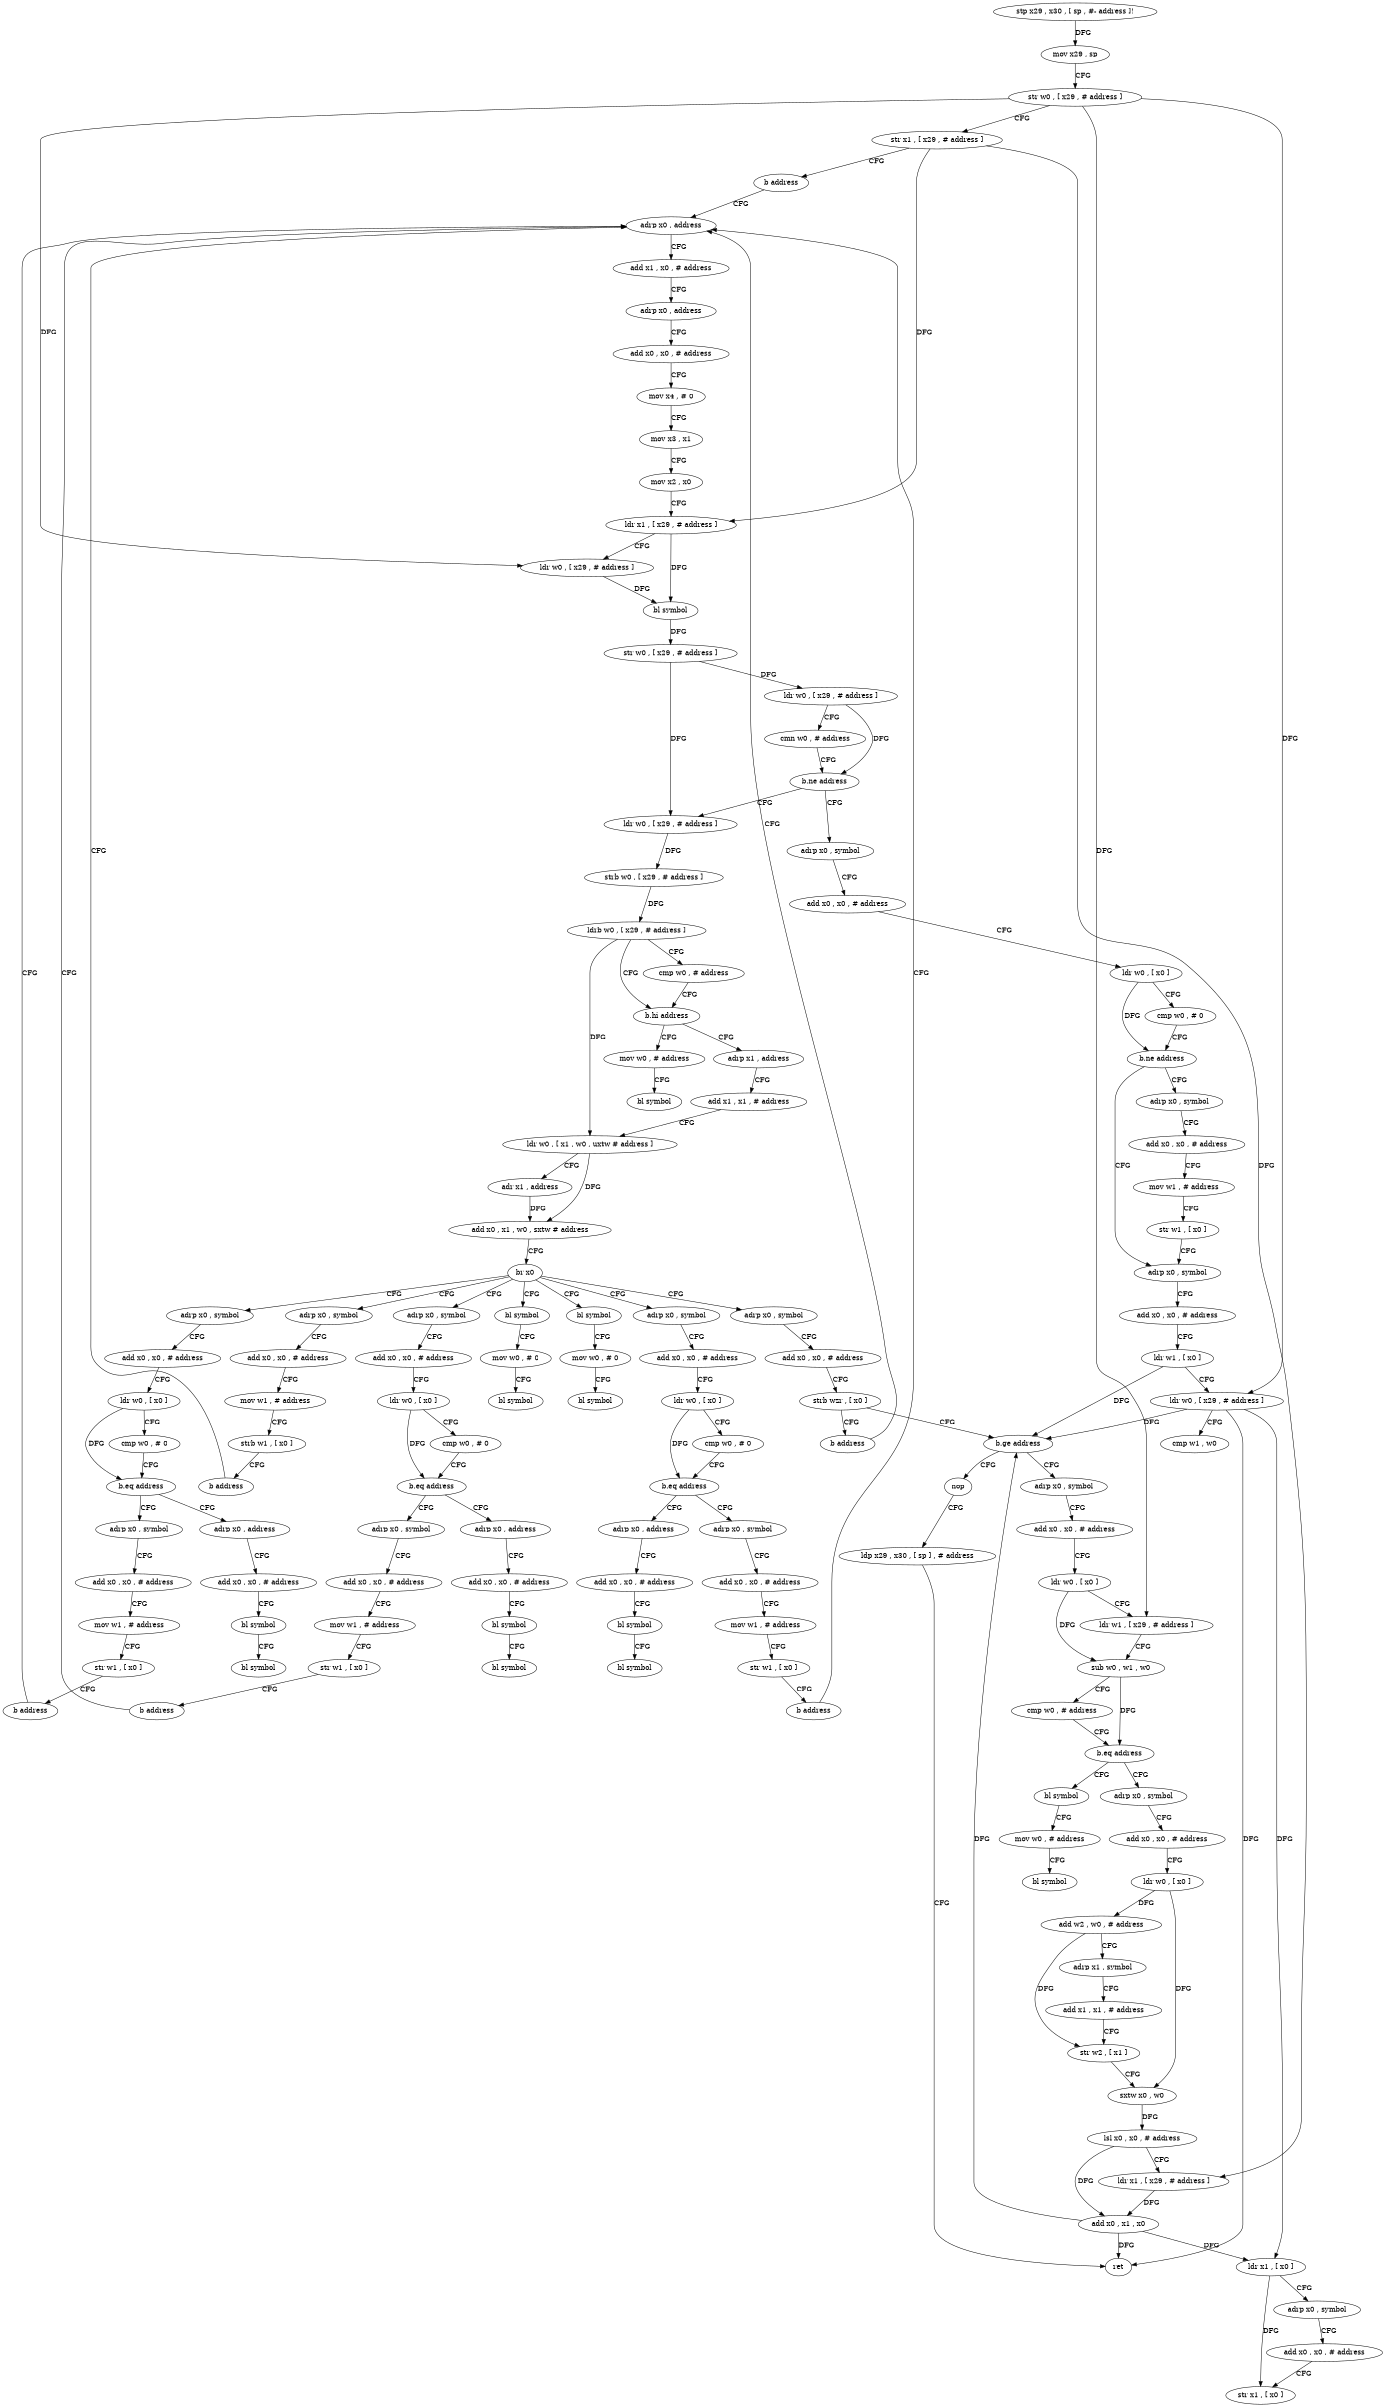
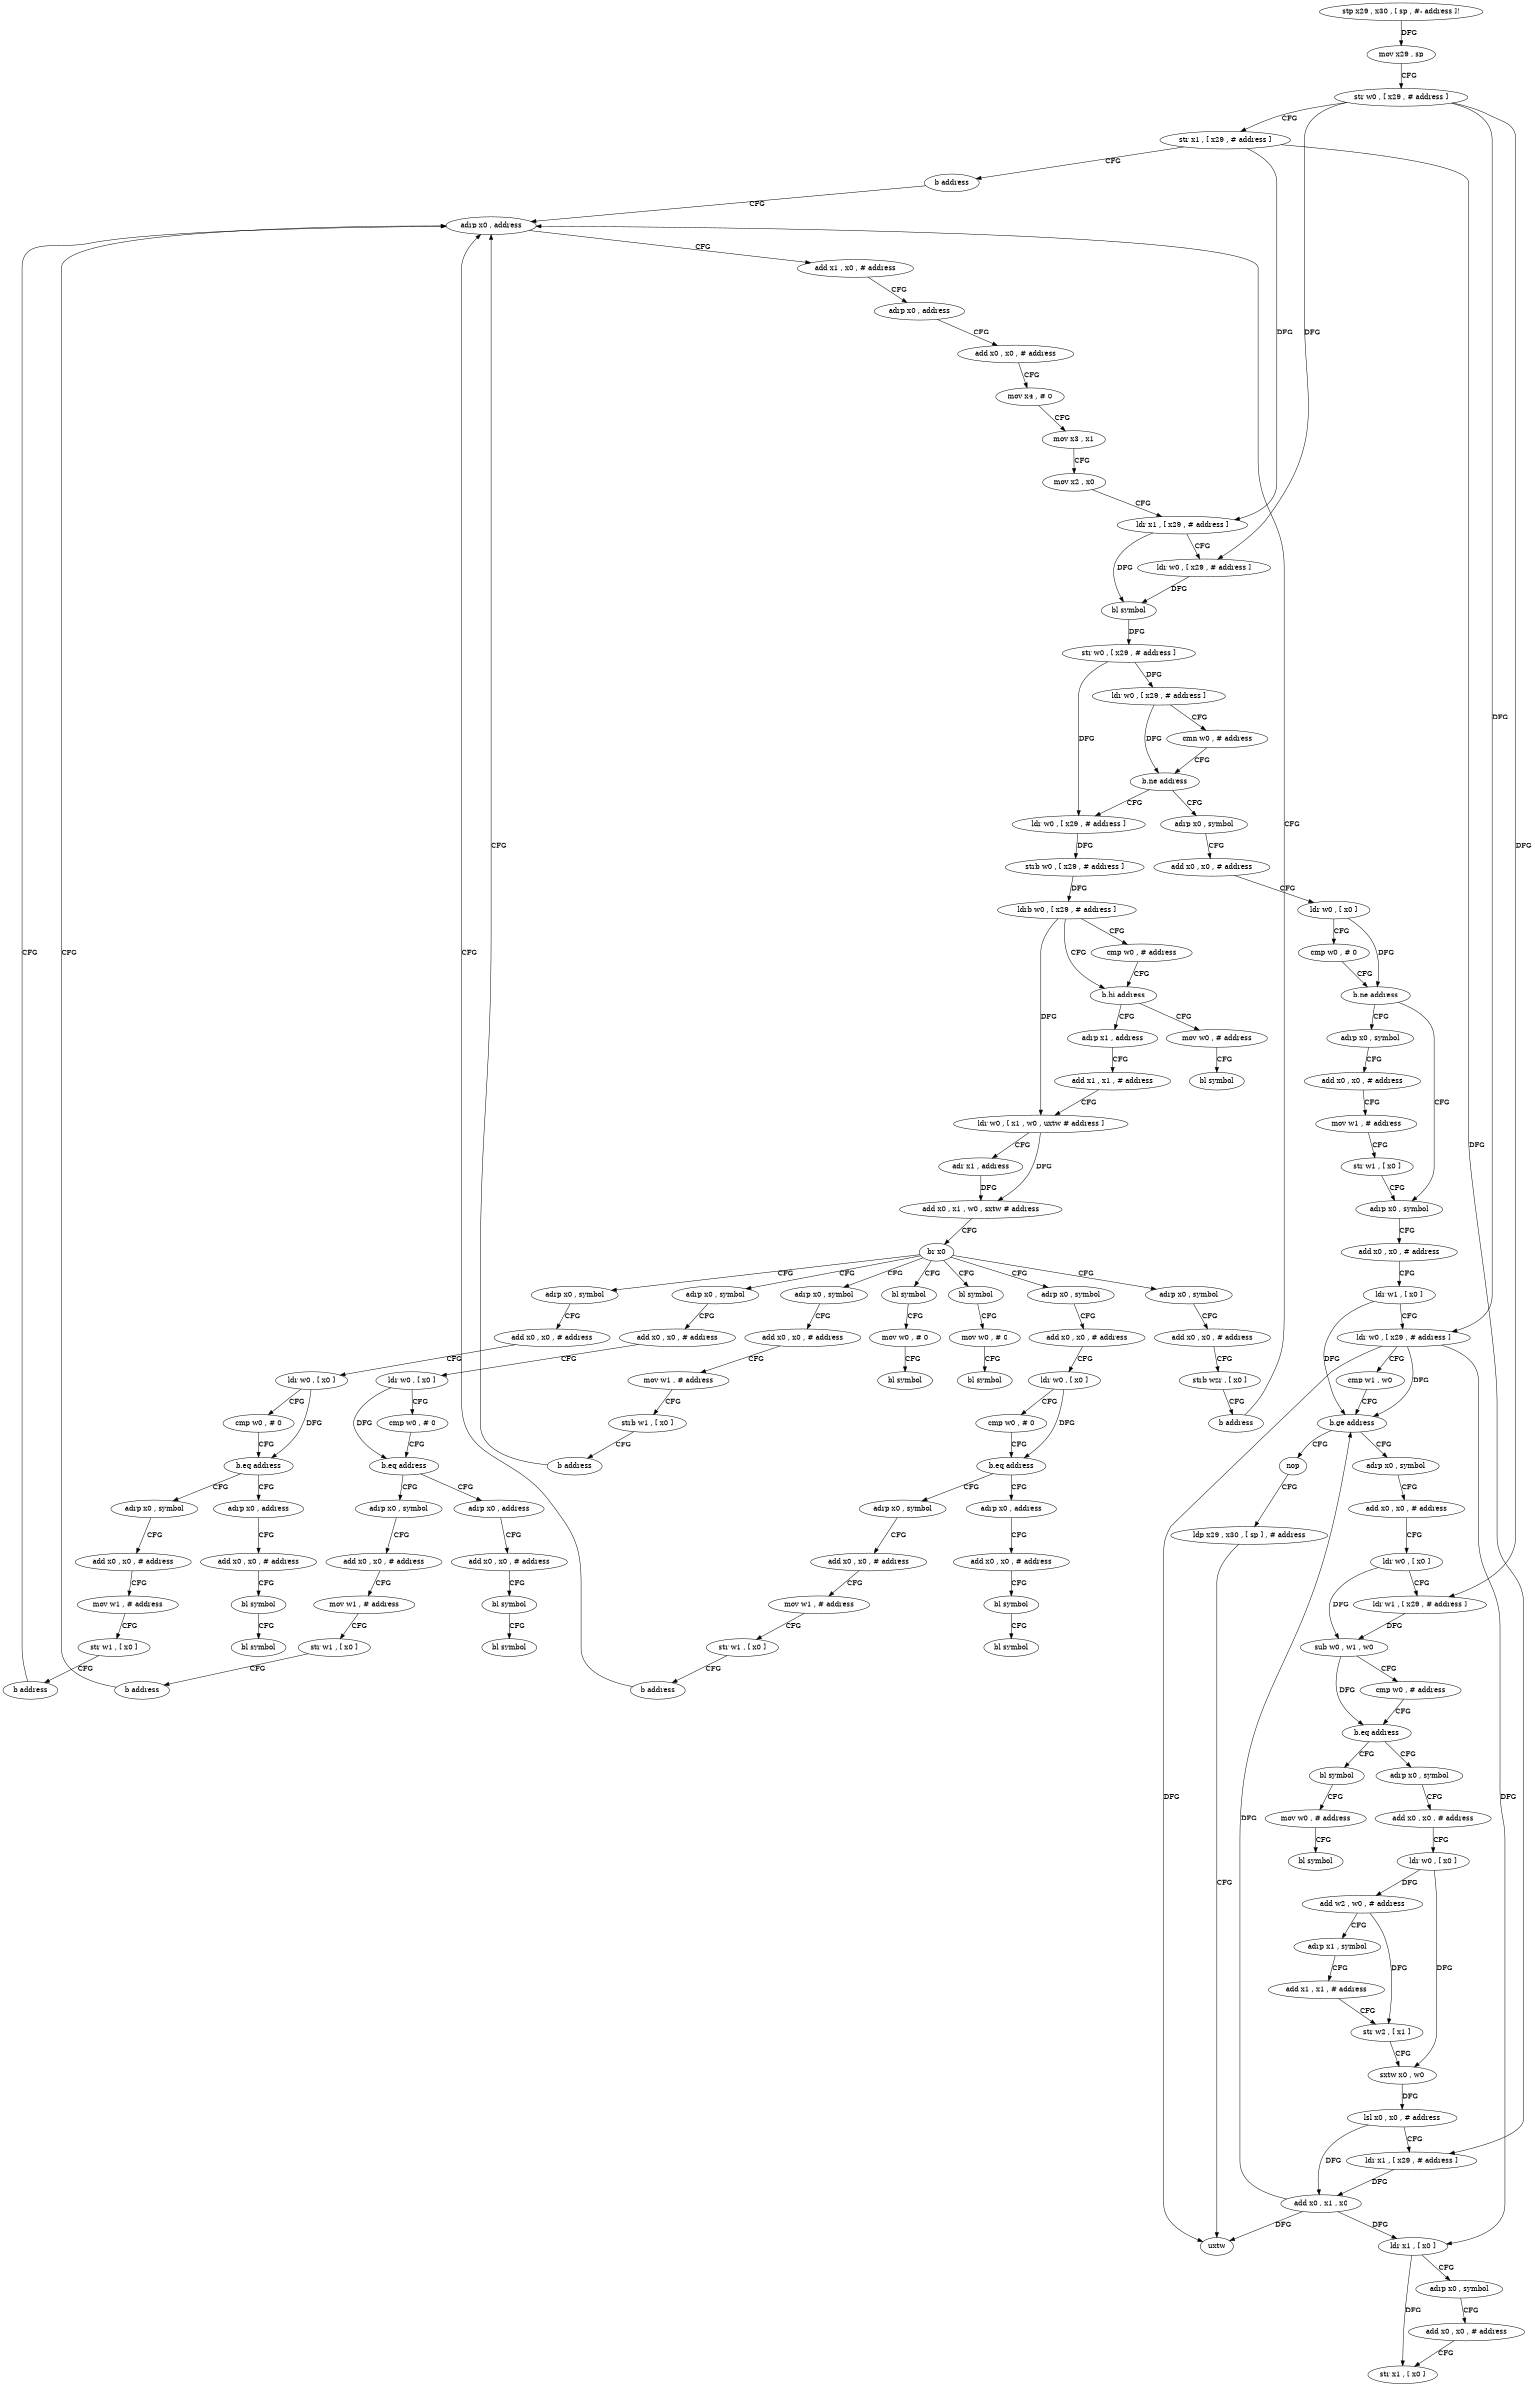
edge "strb wzr , [ x0 ]" -> "b.ge address": now "cmp w1 , w0" -> "b.ge address"
edge "ldr w1 , [ x29 , # address ]" -> "sub w0 , w1 , w0": label "CFG" -> "DFG"
node "ret": label "ret" -> "uxtw"
